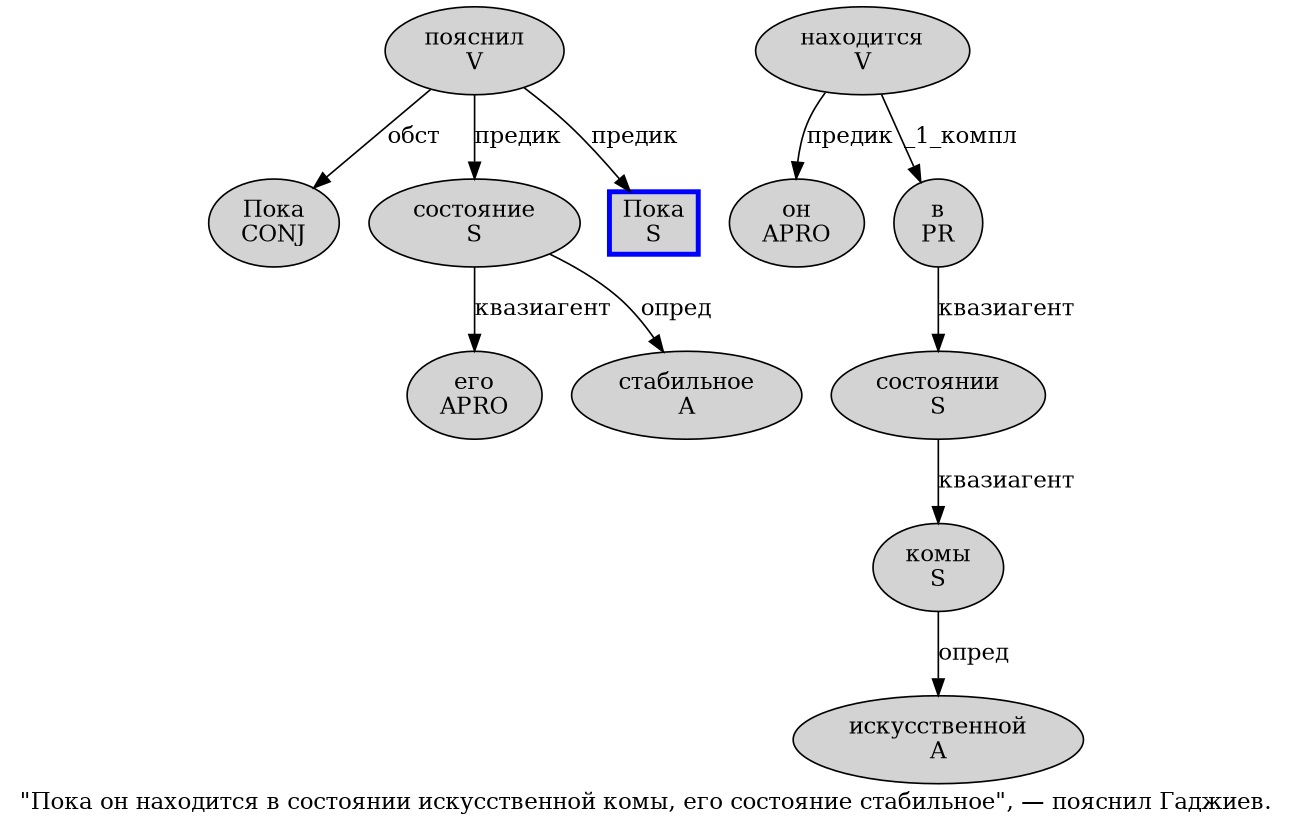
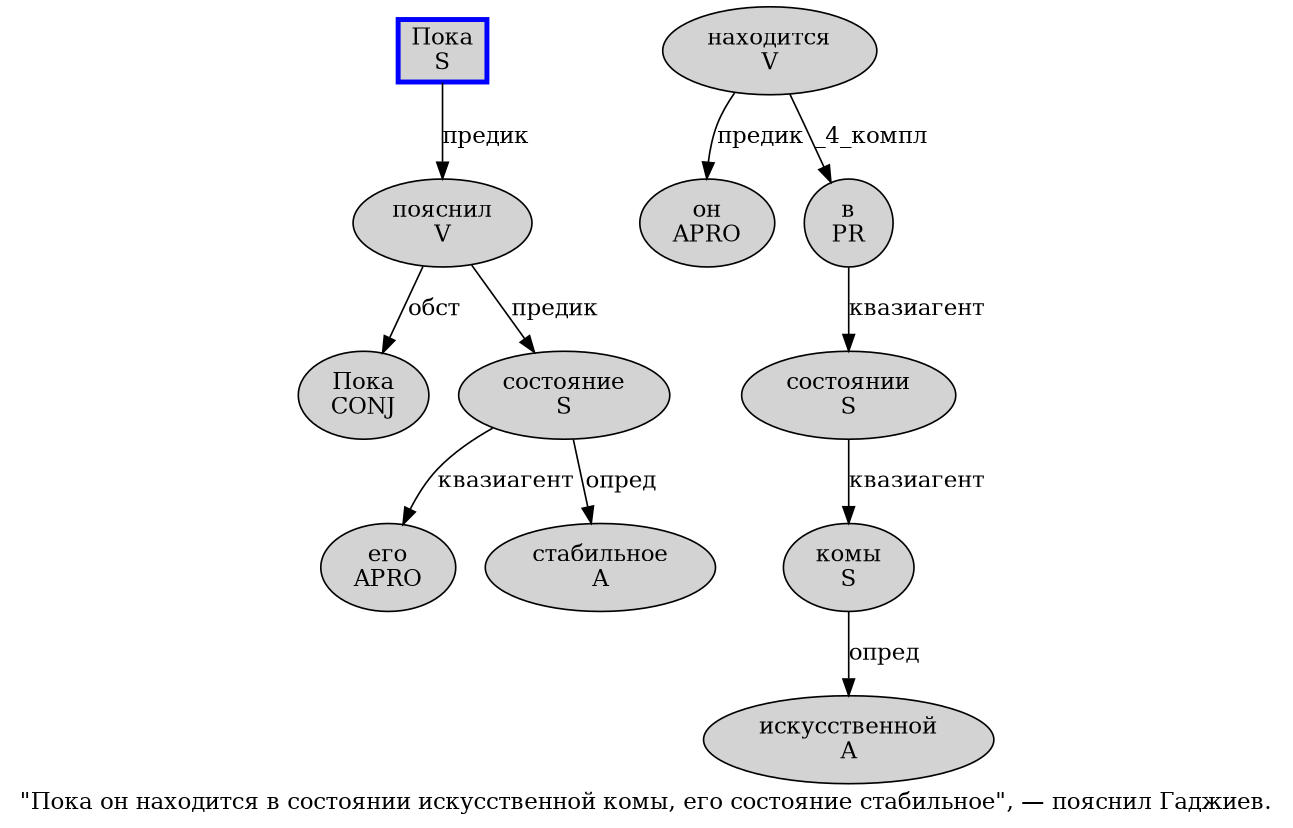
edge "пояснил V" -> "Пока S": reversed
edge "находится V" -> "в PR": label "_1_компл" -> "_4_компл"
